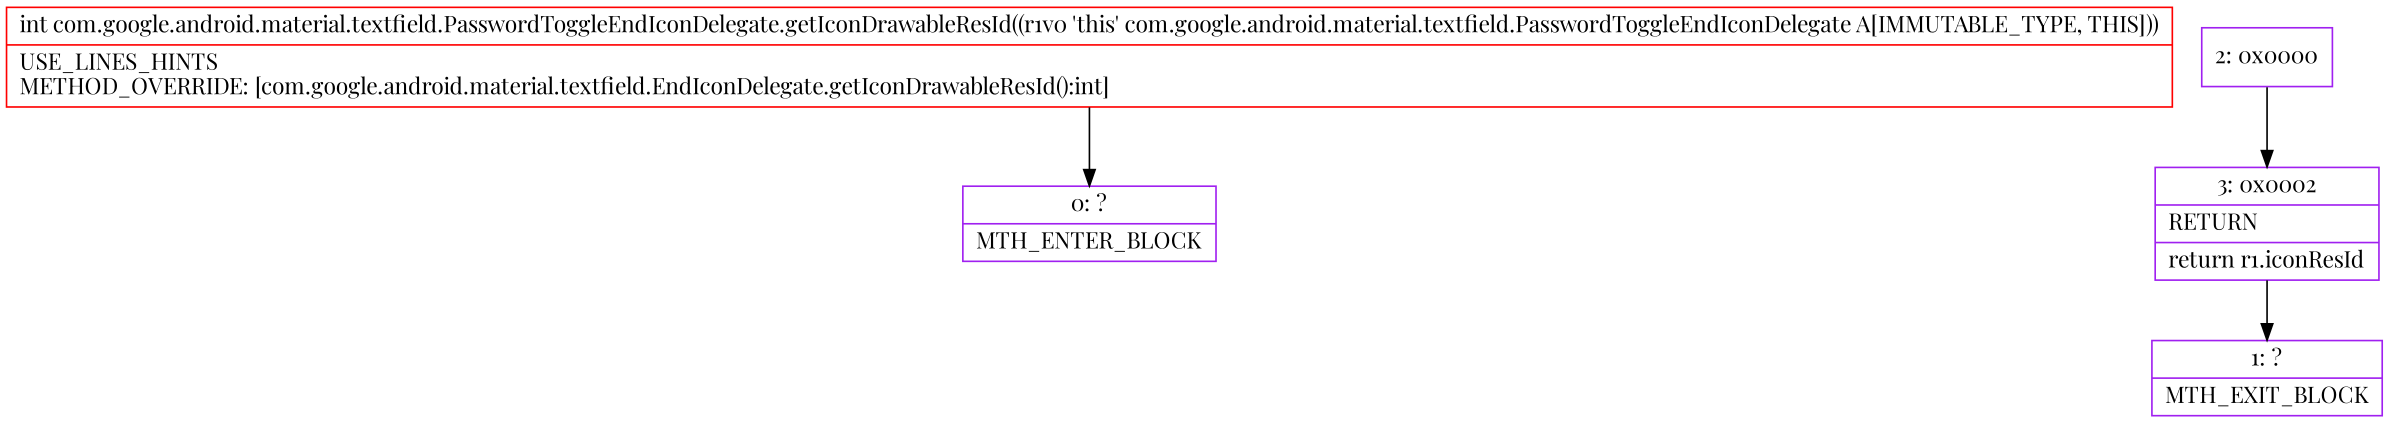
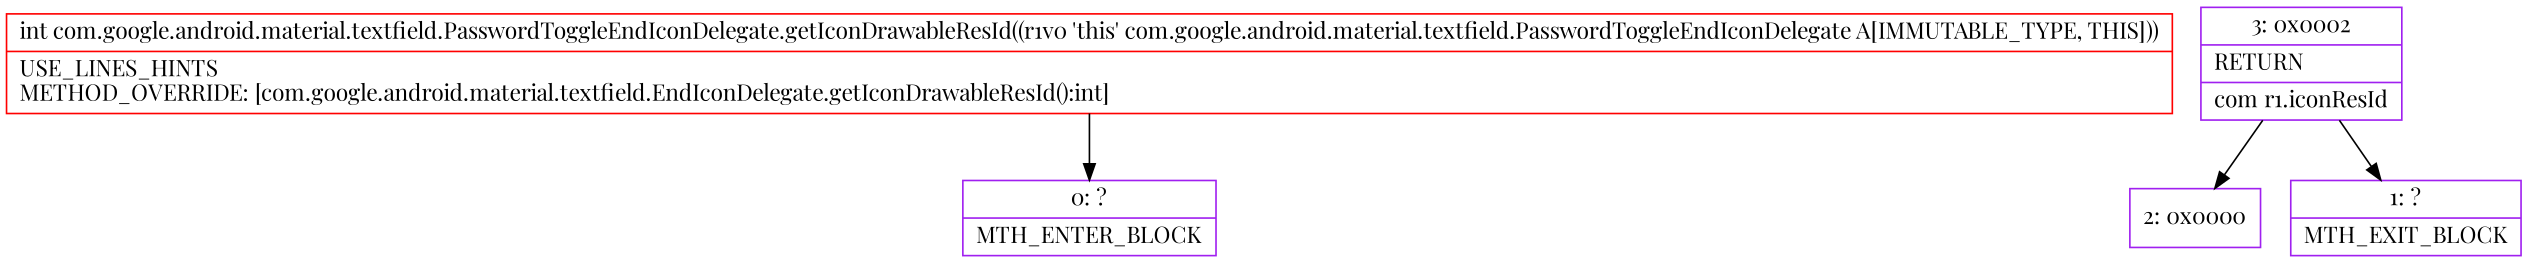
edge "2: 0x0000" -> "3: 0x0002": reversed
node "3: 0x0002": text "return r1.iconResId" -> "com r1.iconResId"
